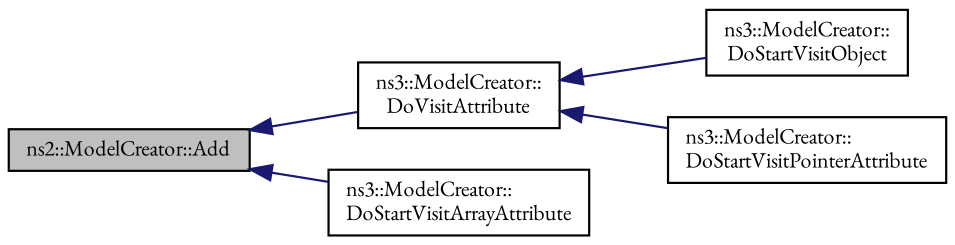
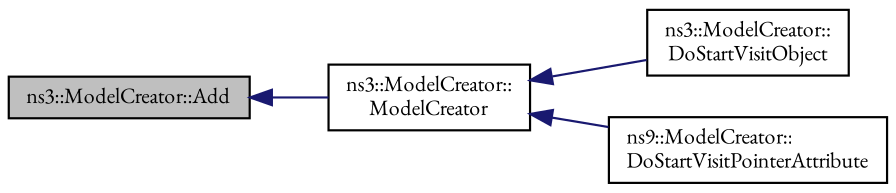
node "ns3::ModelCreator:: DoVisitAttribute": label "ns3::ModelCreator:: DoVisitAttribute" -> "ns3::ModelCreator:: ModelCreator"
node "ns2::ModelCreator::Add": label "ns2::ModelCreator::Add" -> "ns3::ModelCreator::Add"
node "ns3::ModelCreator:: DoStartVisitPointerAttribute": label "ns3::ModelCreator:: DoStartVisitPointerAttribute" -> "ns9::ModelCreator:: DoStartVisitPointerAttribute"
node "ns3::ModelCreator:: DoStartVisitArrayAttribute": removed
